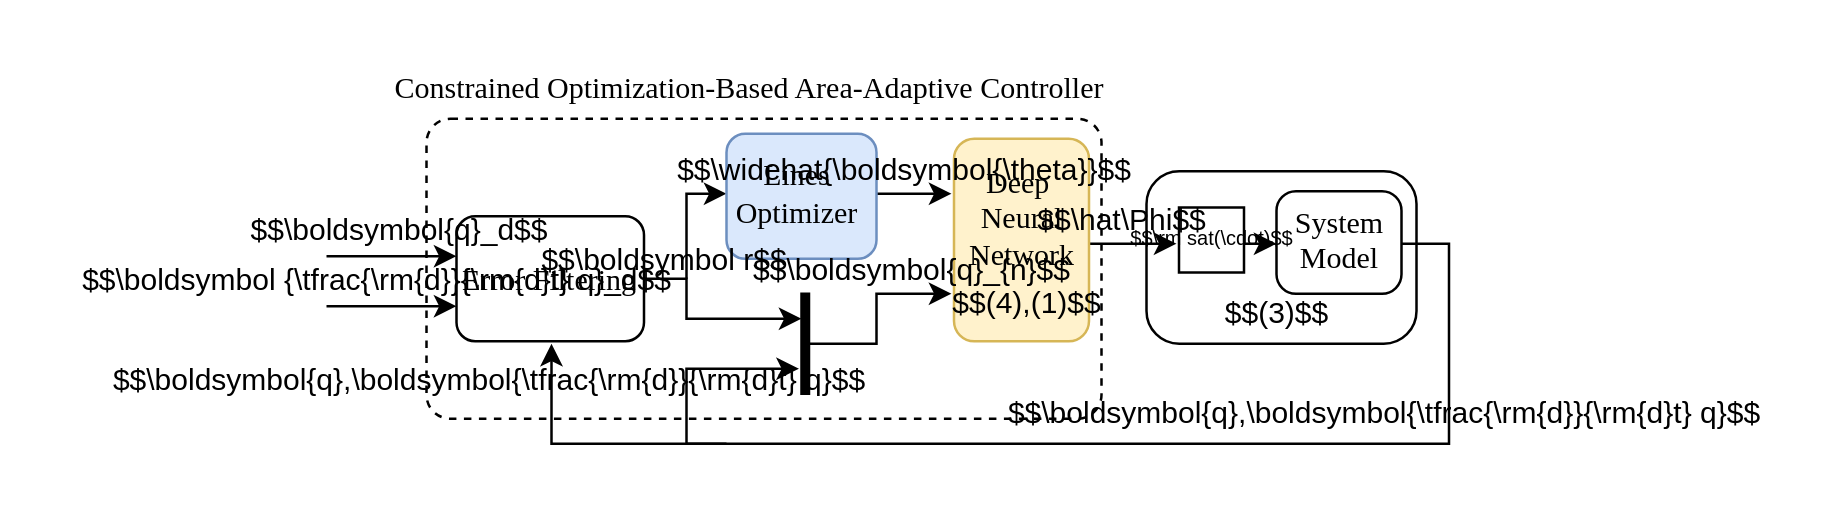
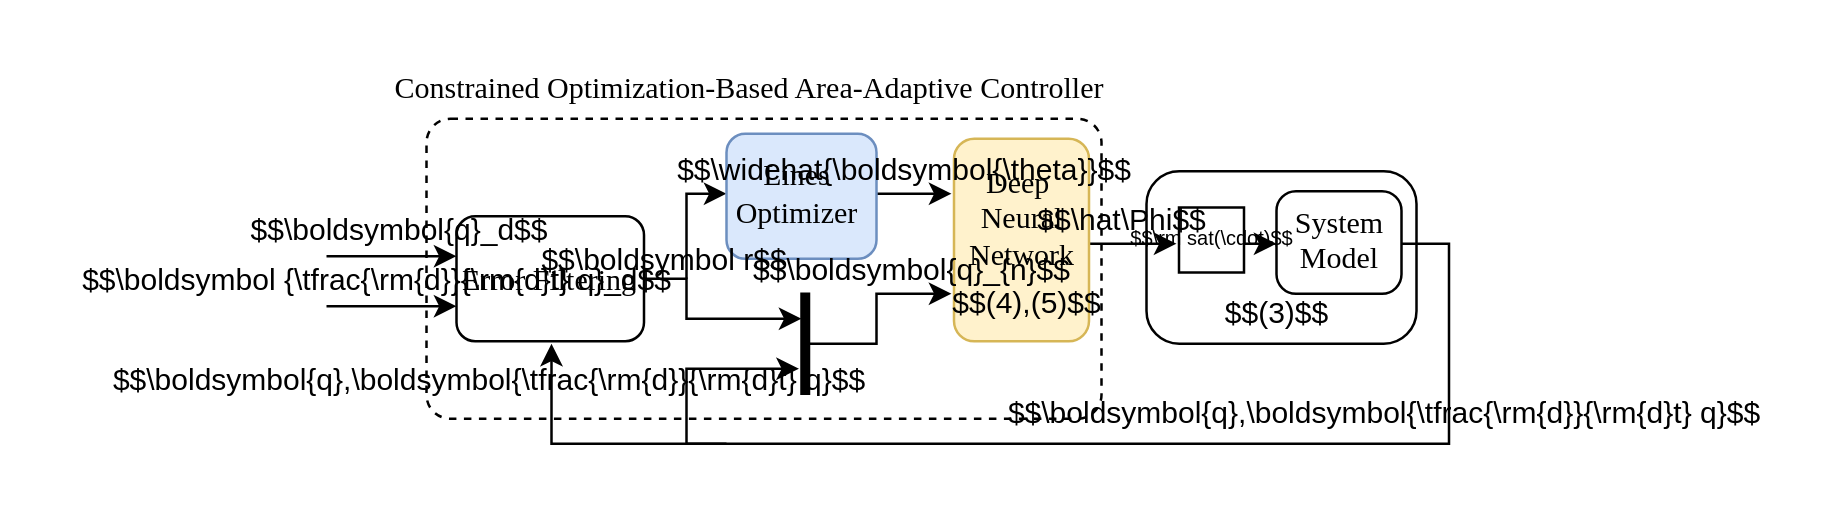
node "$$(4),(1)$$": label "$$(4),(1)$$" -> "$$(4),(5)$$"
